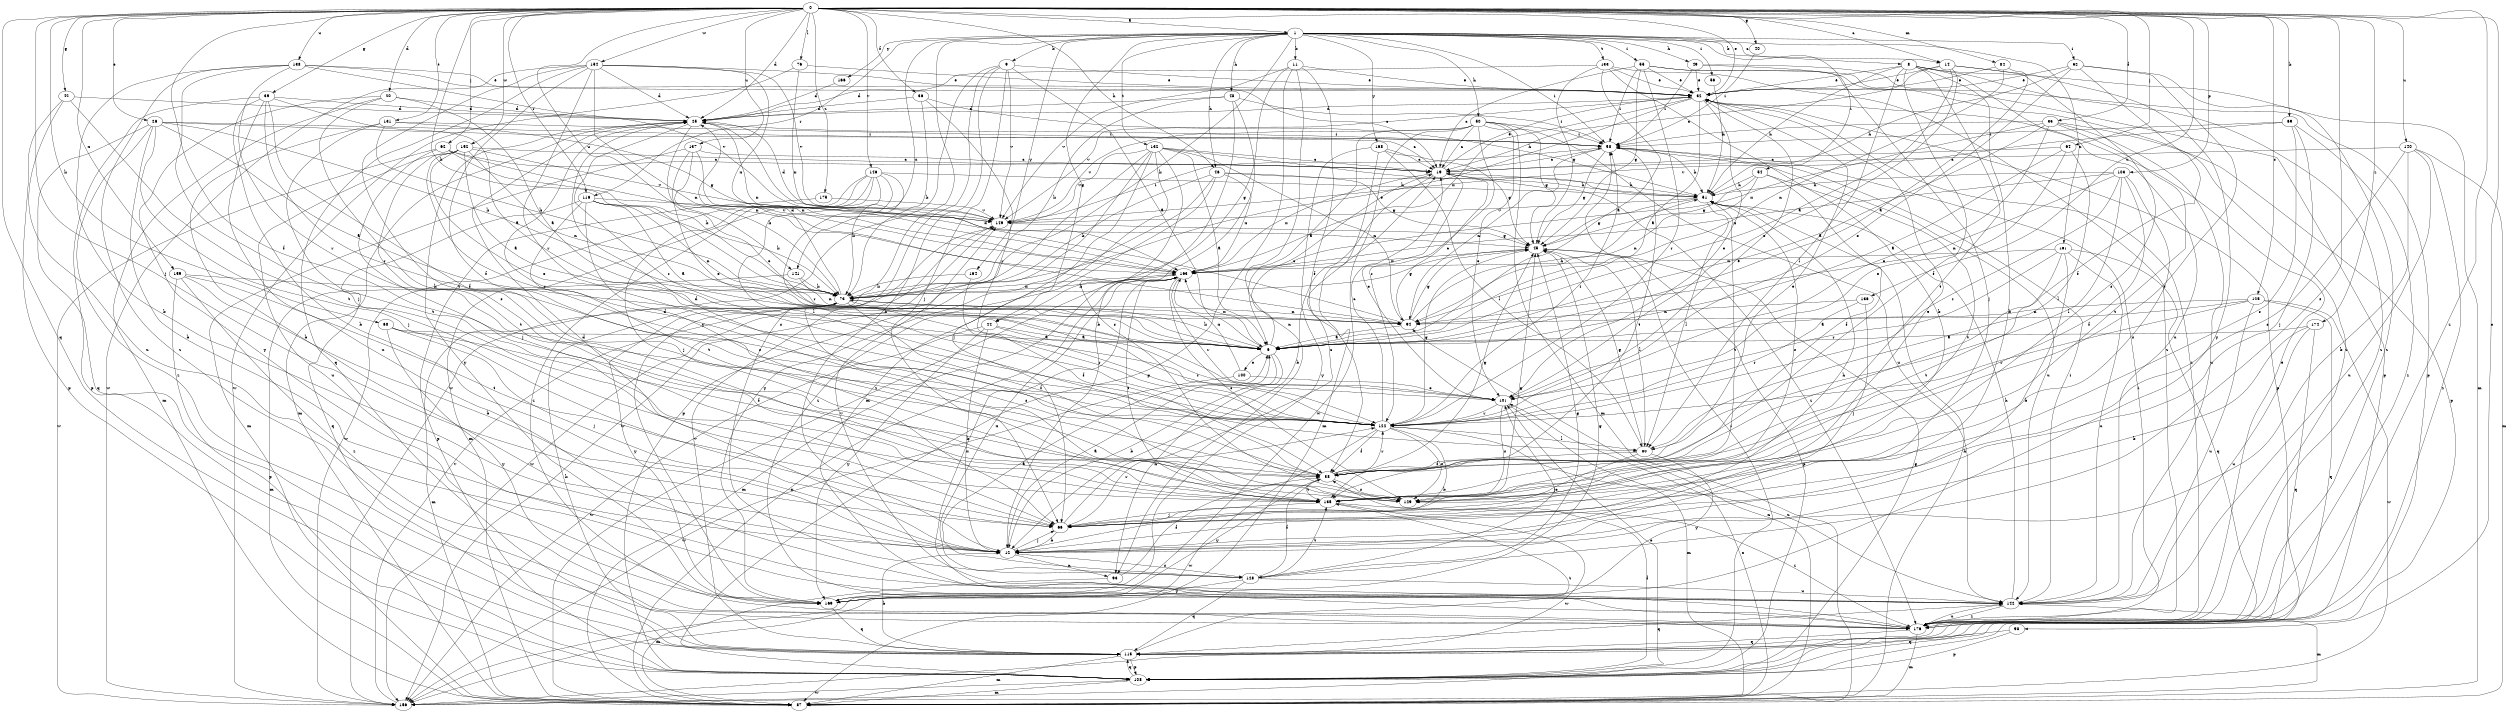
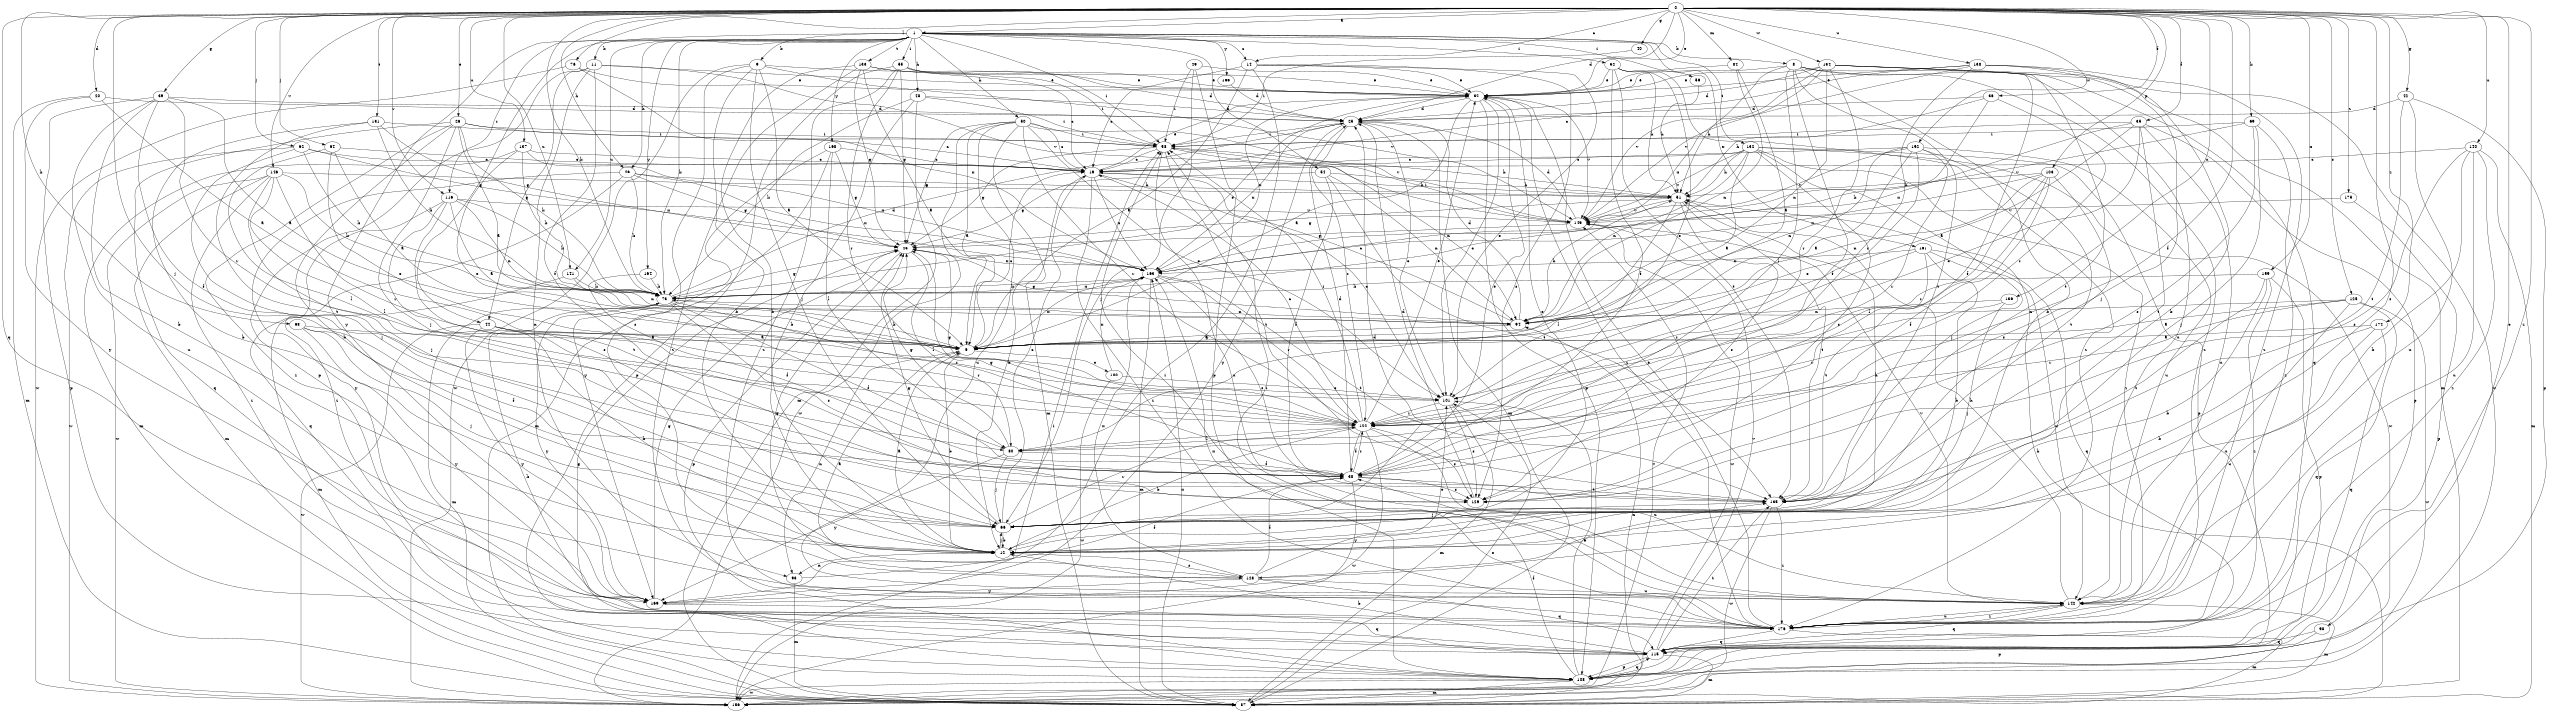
edge "1" -> "49": removed, label "h"
edge "20" -> "129": removed, label "s"
